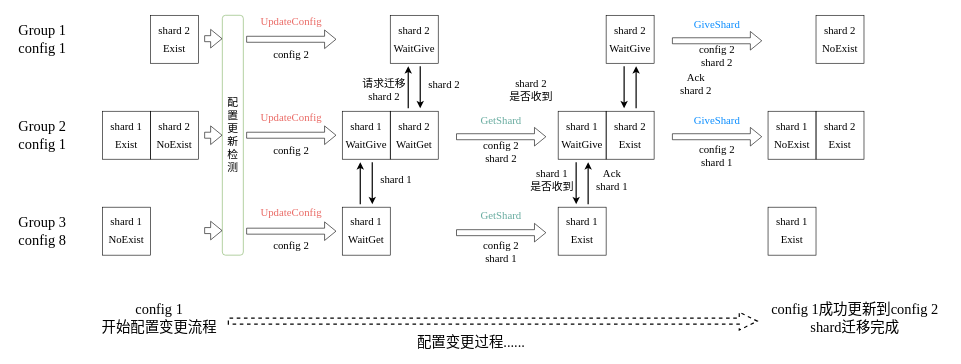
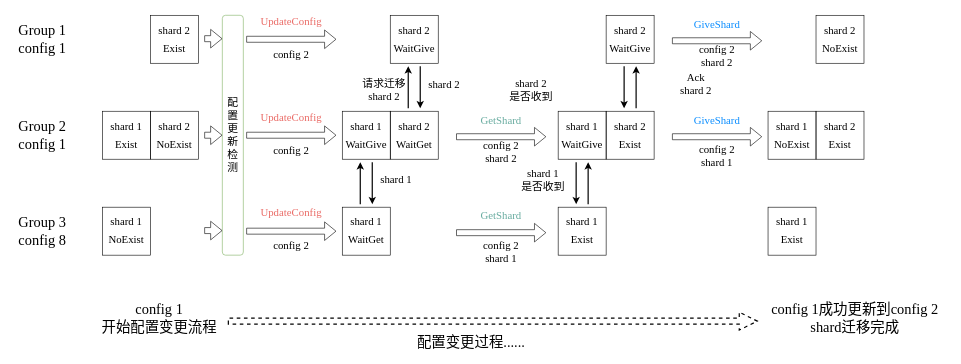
node "shard 1 是否收到": moved (552, 180) -> (543, 180)
node "Ack shard 1": removed
